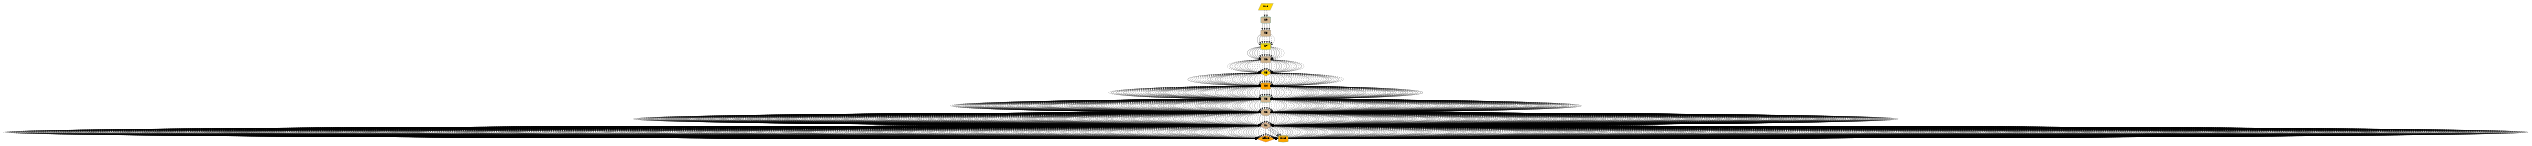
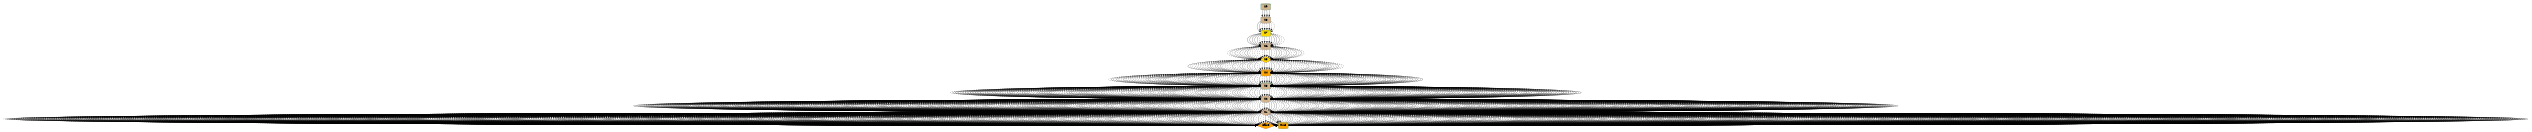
node "x10": removed
